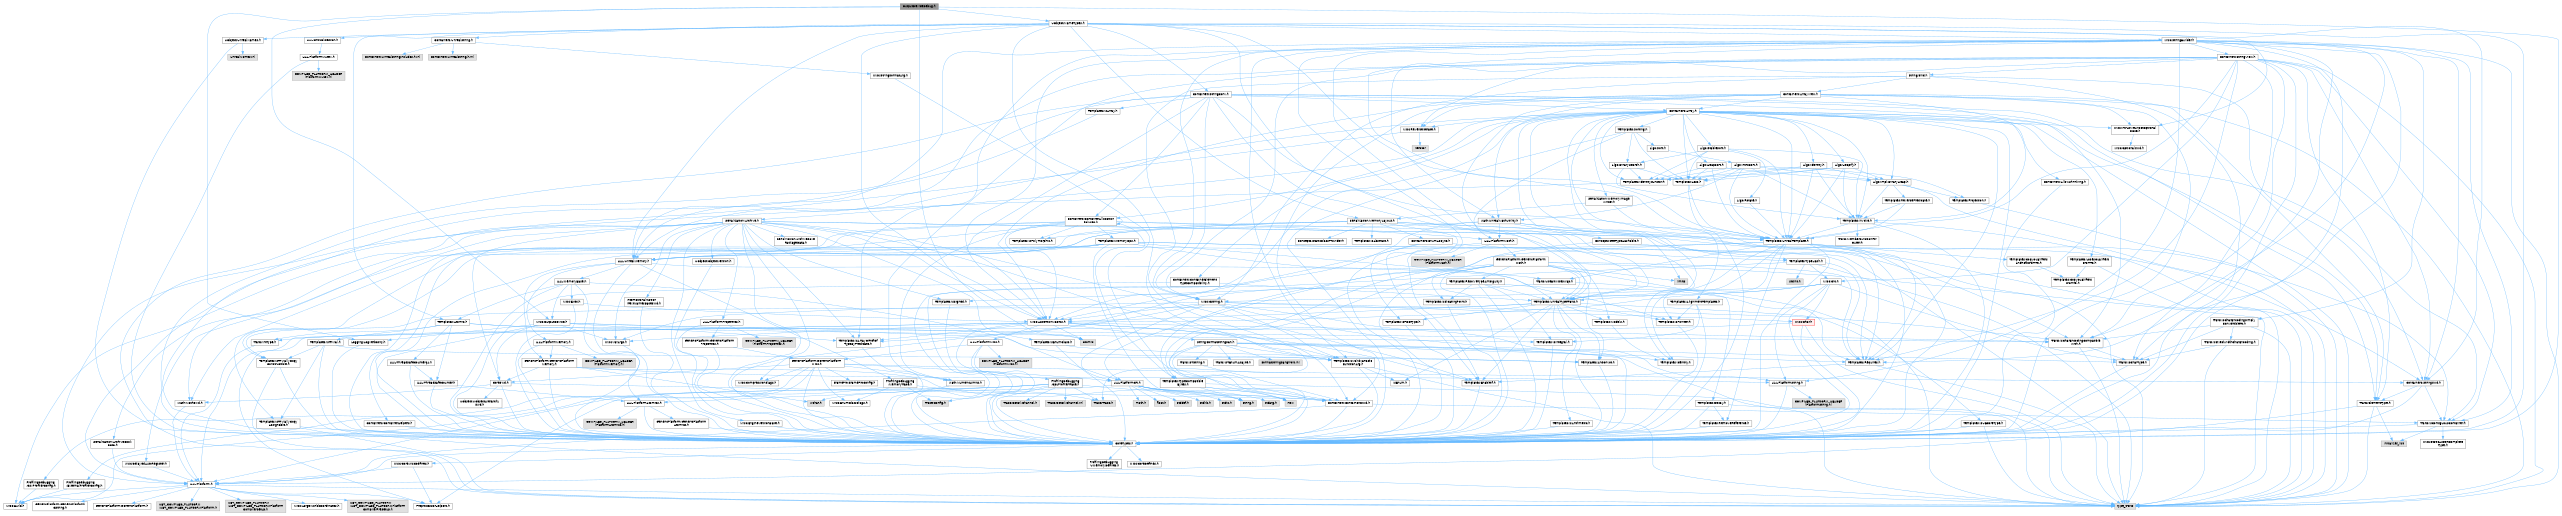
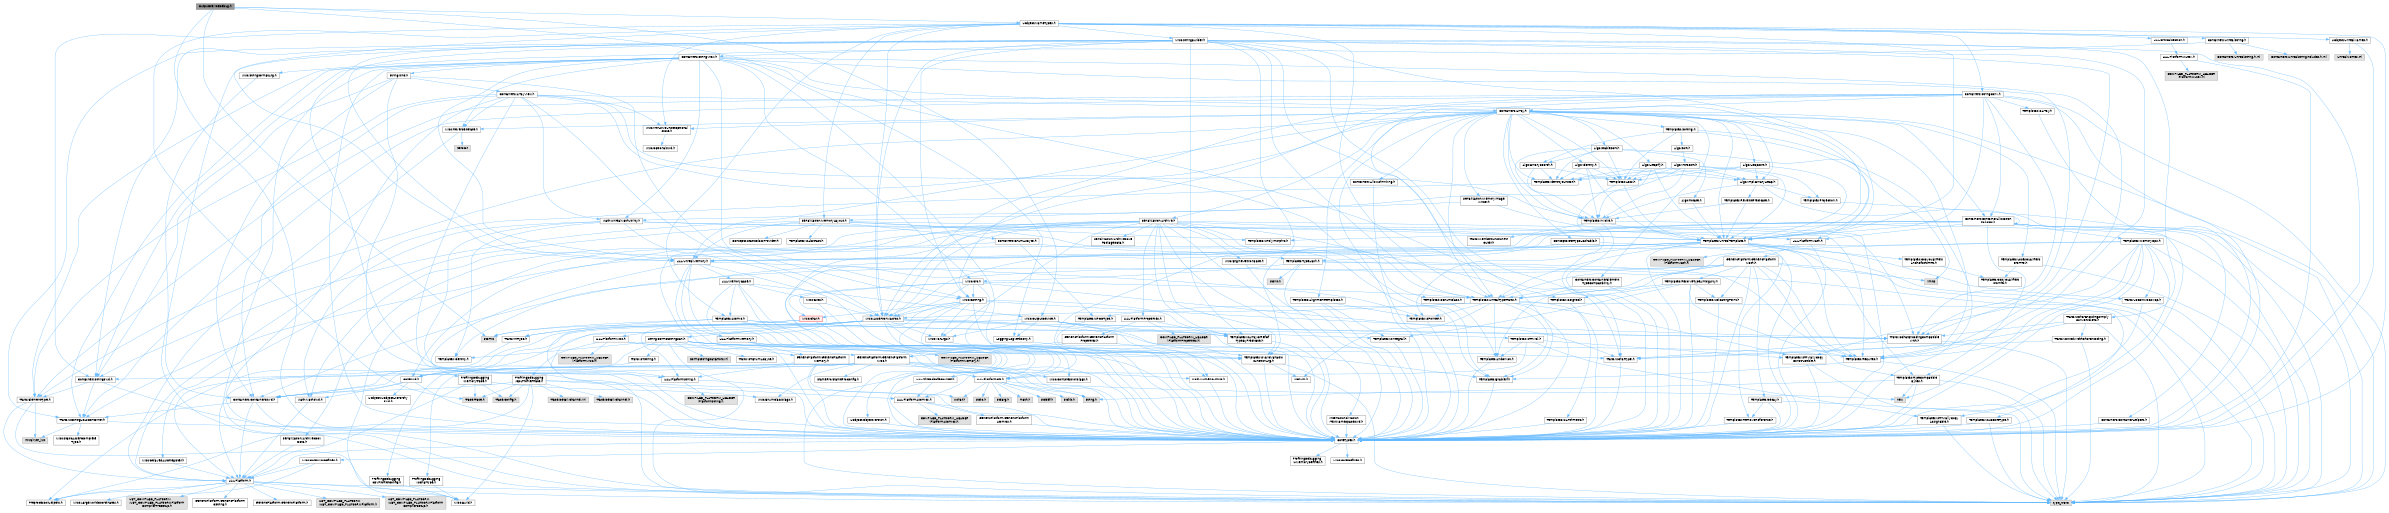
edge "Serialization/Archive.h" -> "UObject/ObjectVersion.h": now "HAL/UnrealMemory.h" -> "UObject/ObjectVersion.h"
node "Templates/Models.h": removed
node "HAL/ThreadSafeCounter64.h": removed
edge "Templates/IsEnumClass.h" -> "CoreTypes.h": removed
node "float.h": removed
node "ProfilingDebugging /ExternalProfilerConfig.h": label "ProfilingDebugging /ExternalProfilerConfig.h" -> "ProfilingDebugging /IsCharType.h"
